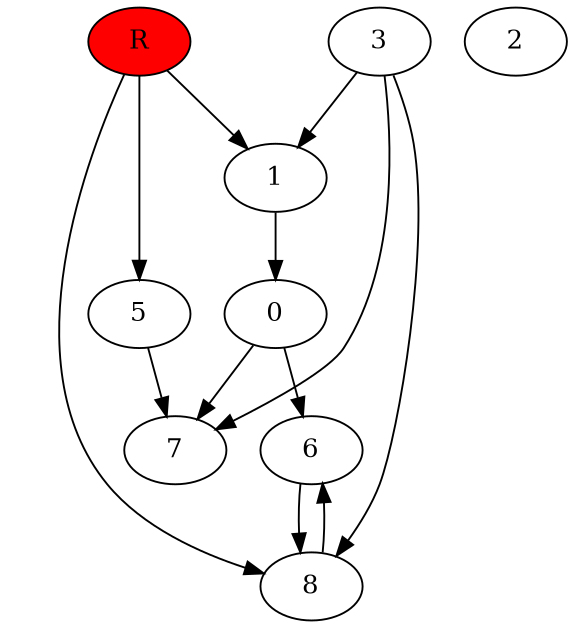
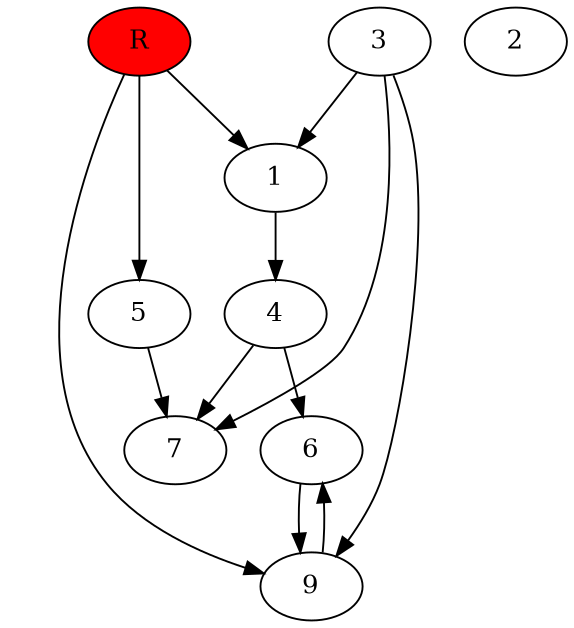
node "0": label "0" -> "4"
node "8": label "8" -> "9"
